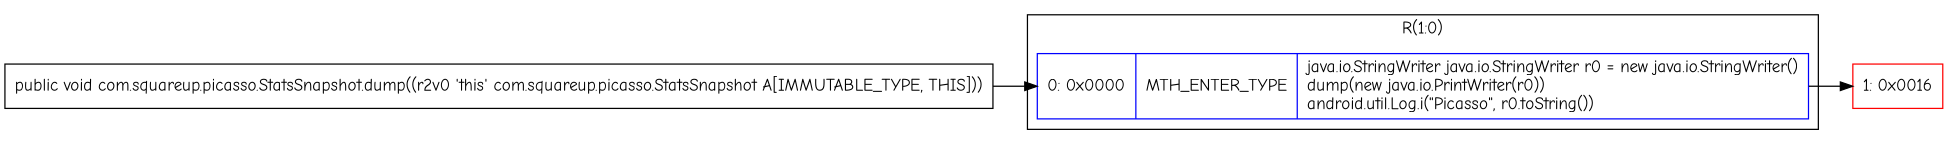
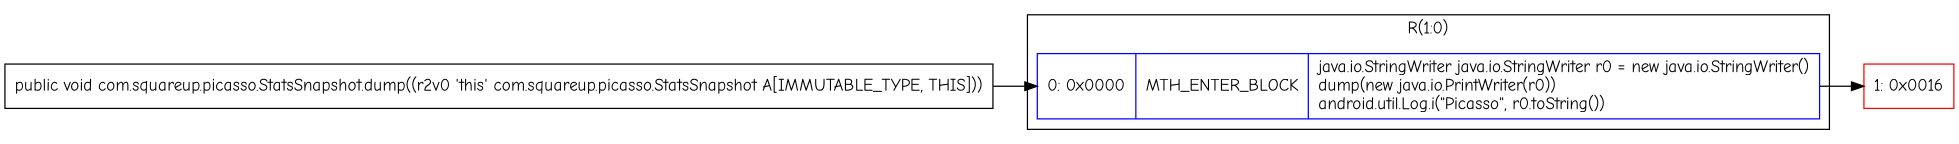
node "0: 0x0000": text "MTH_ENTER_TYPE" -> "MTH_ENTER_BLOCK"
